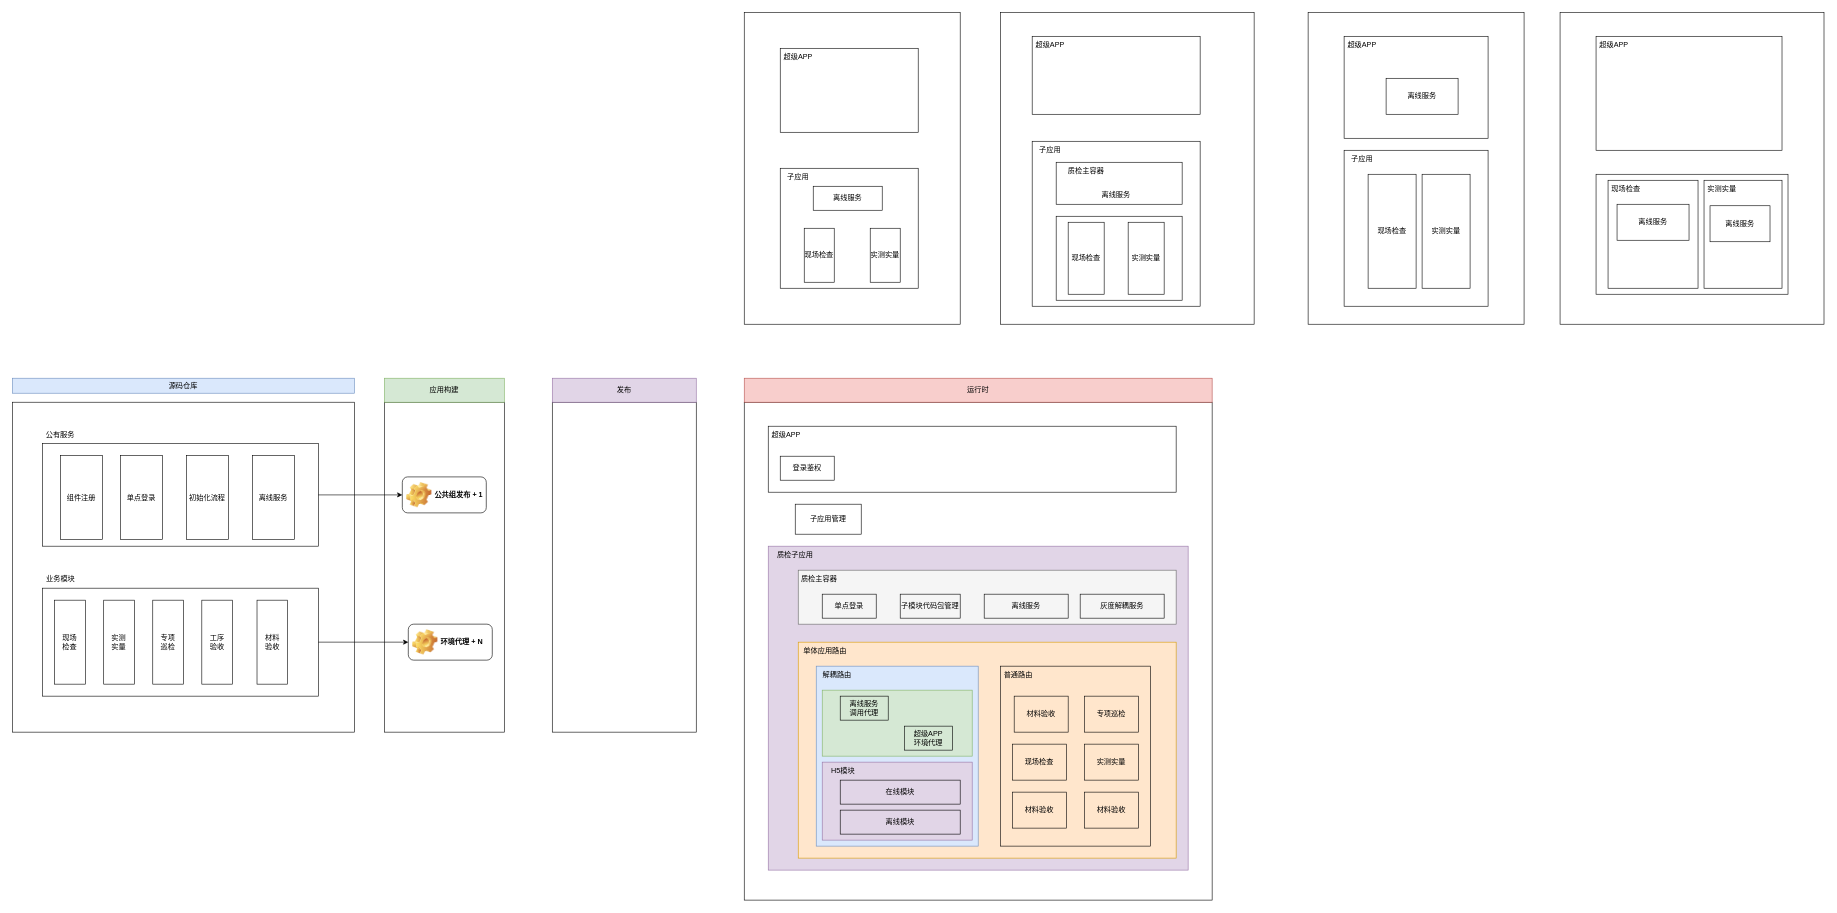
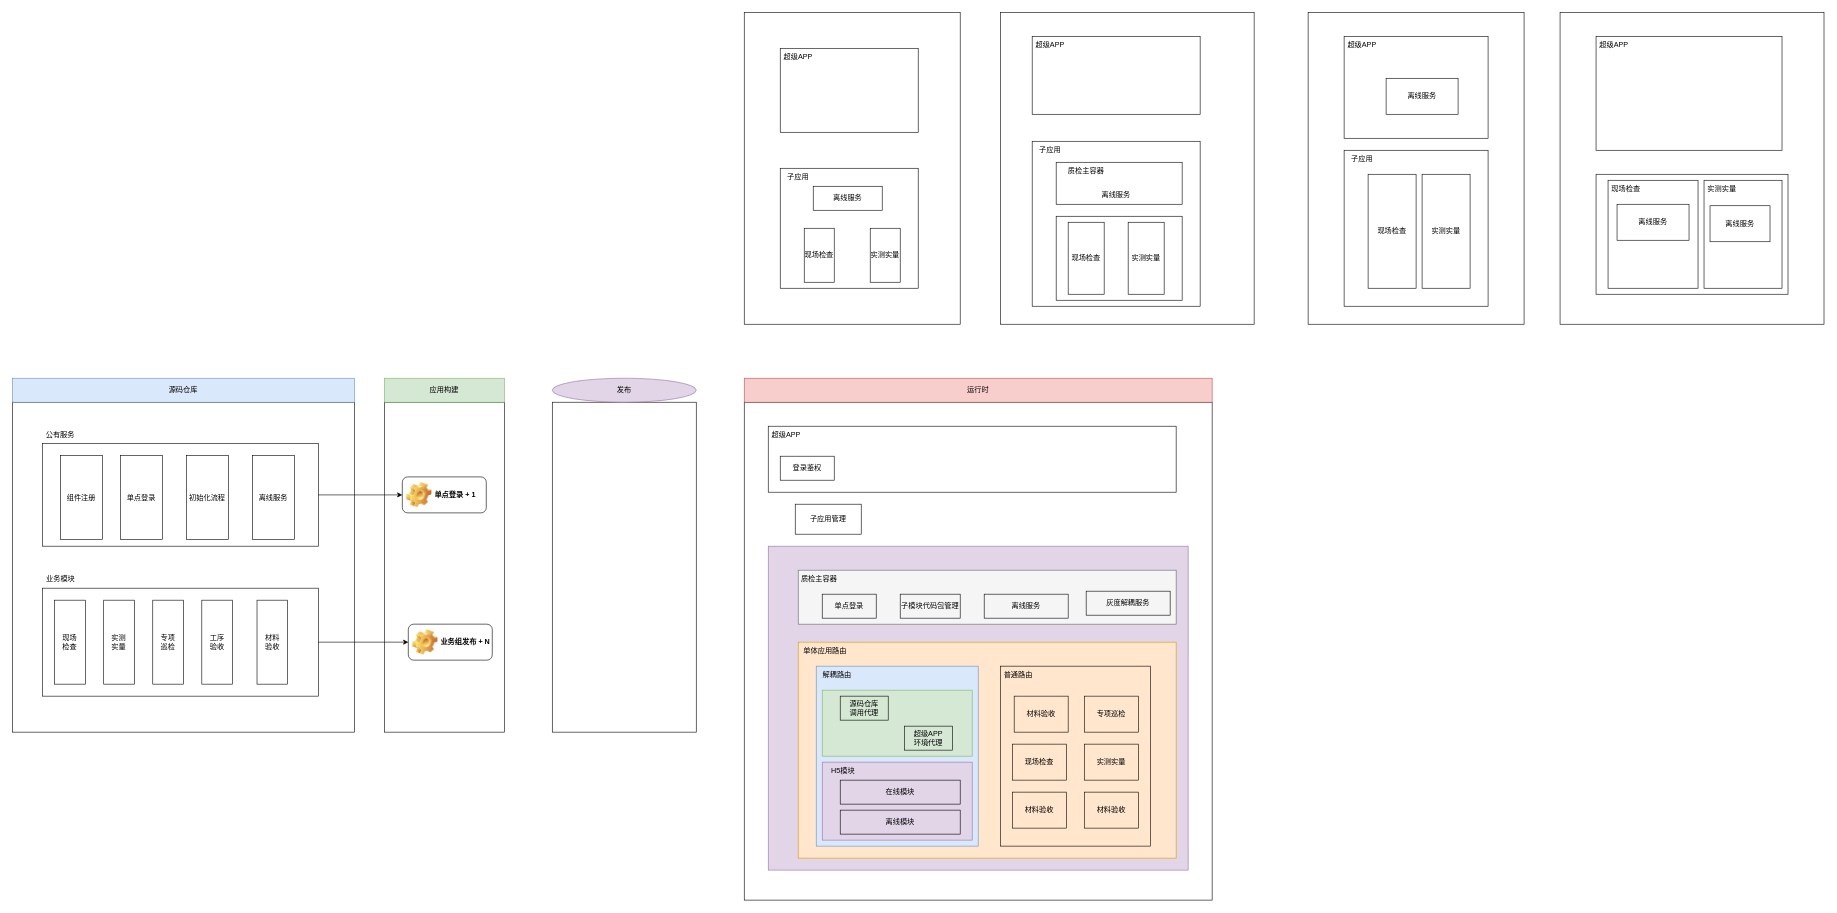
node "源码仓库": size 342x15 -> 342x24
node "发布": shape rectangle -> ellipse
node "公共组发布 + 1": label "公共组发布 + 1" -> "单点登录 + 1"
node "质检子应用": removed
node "灰度解耦服务": moved (1122, 606) -> (1128, 603)
node "环境代理 + N": label "环境代理 + N" -> "业务组发布 + N"
node "离线服务 调用代理": label "离线服务 调用代理" -> "源码仓库 调用代理"
